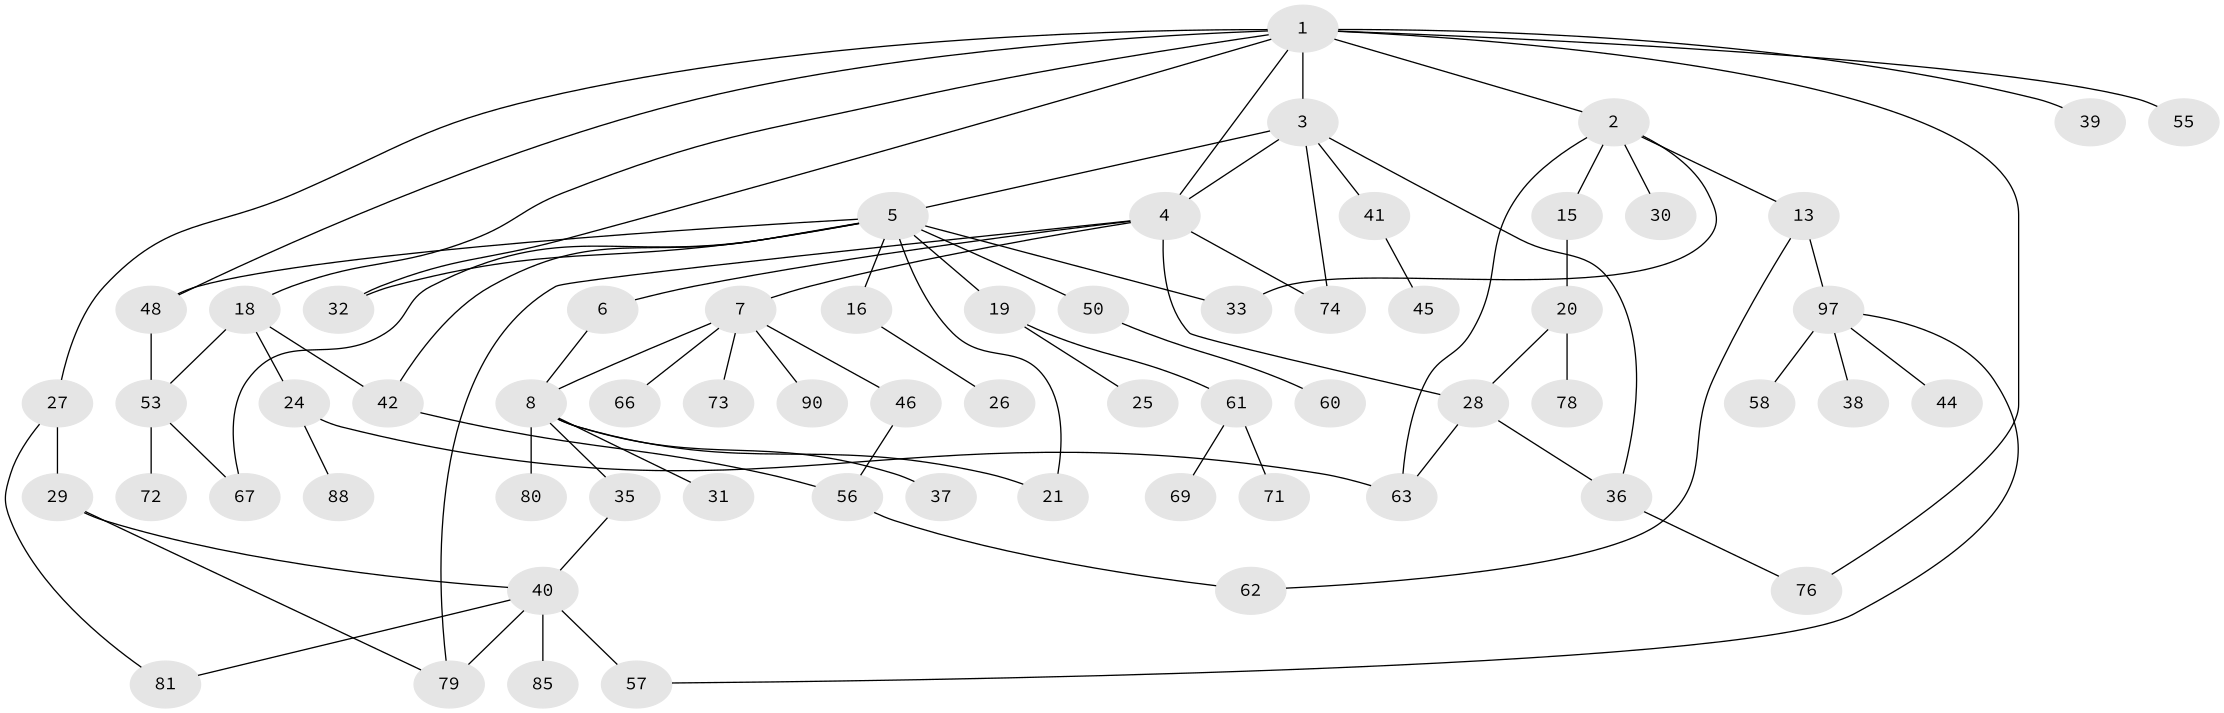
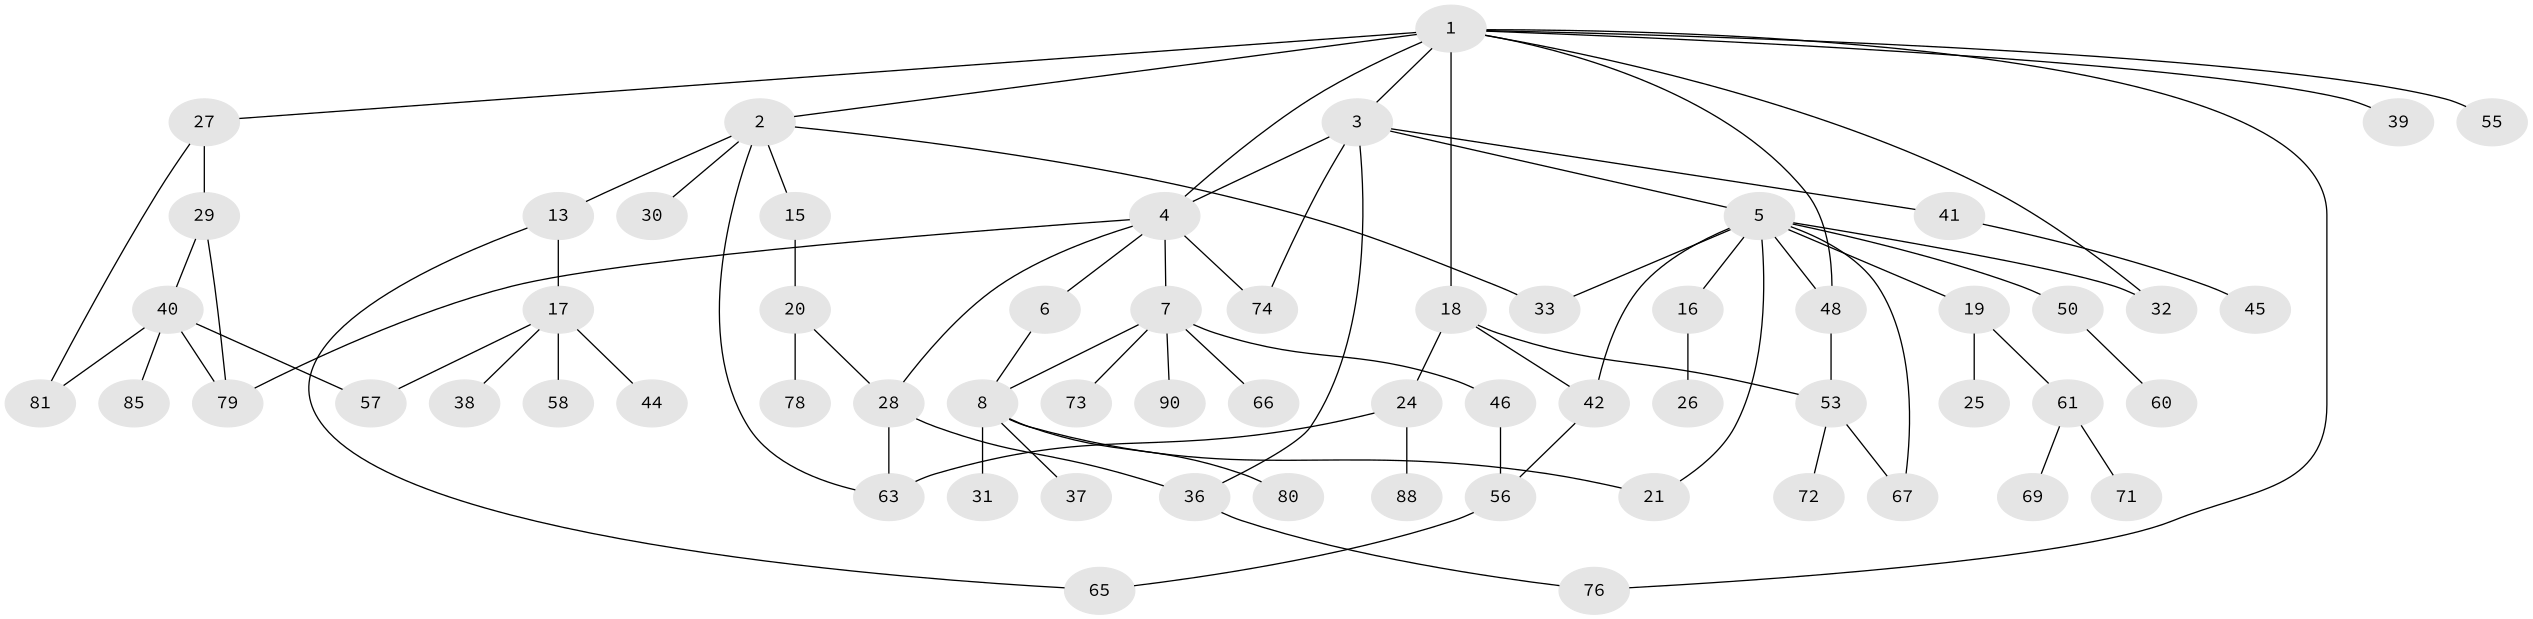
node "97": label "97" -> "17"
node "35": removed
node "62": label "62" -> "65"
